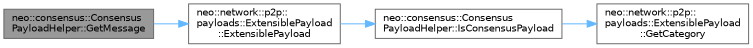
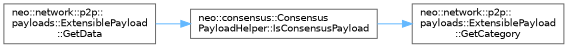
node "neo::consensus::Consensus PayloadHelper::GetMessage": removed
node "neo::network::p2p:: payloads::ExtensiblePayload ::ExtensiblePayload": label "neo::network::p2p:: payloads::ExtensiblePayload ::ExtensiblePayload" -> "neo::network::p2p:: payloads::ExtensiblePayload ::GetData"
